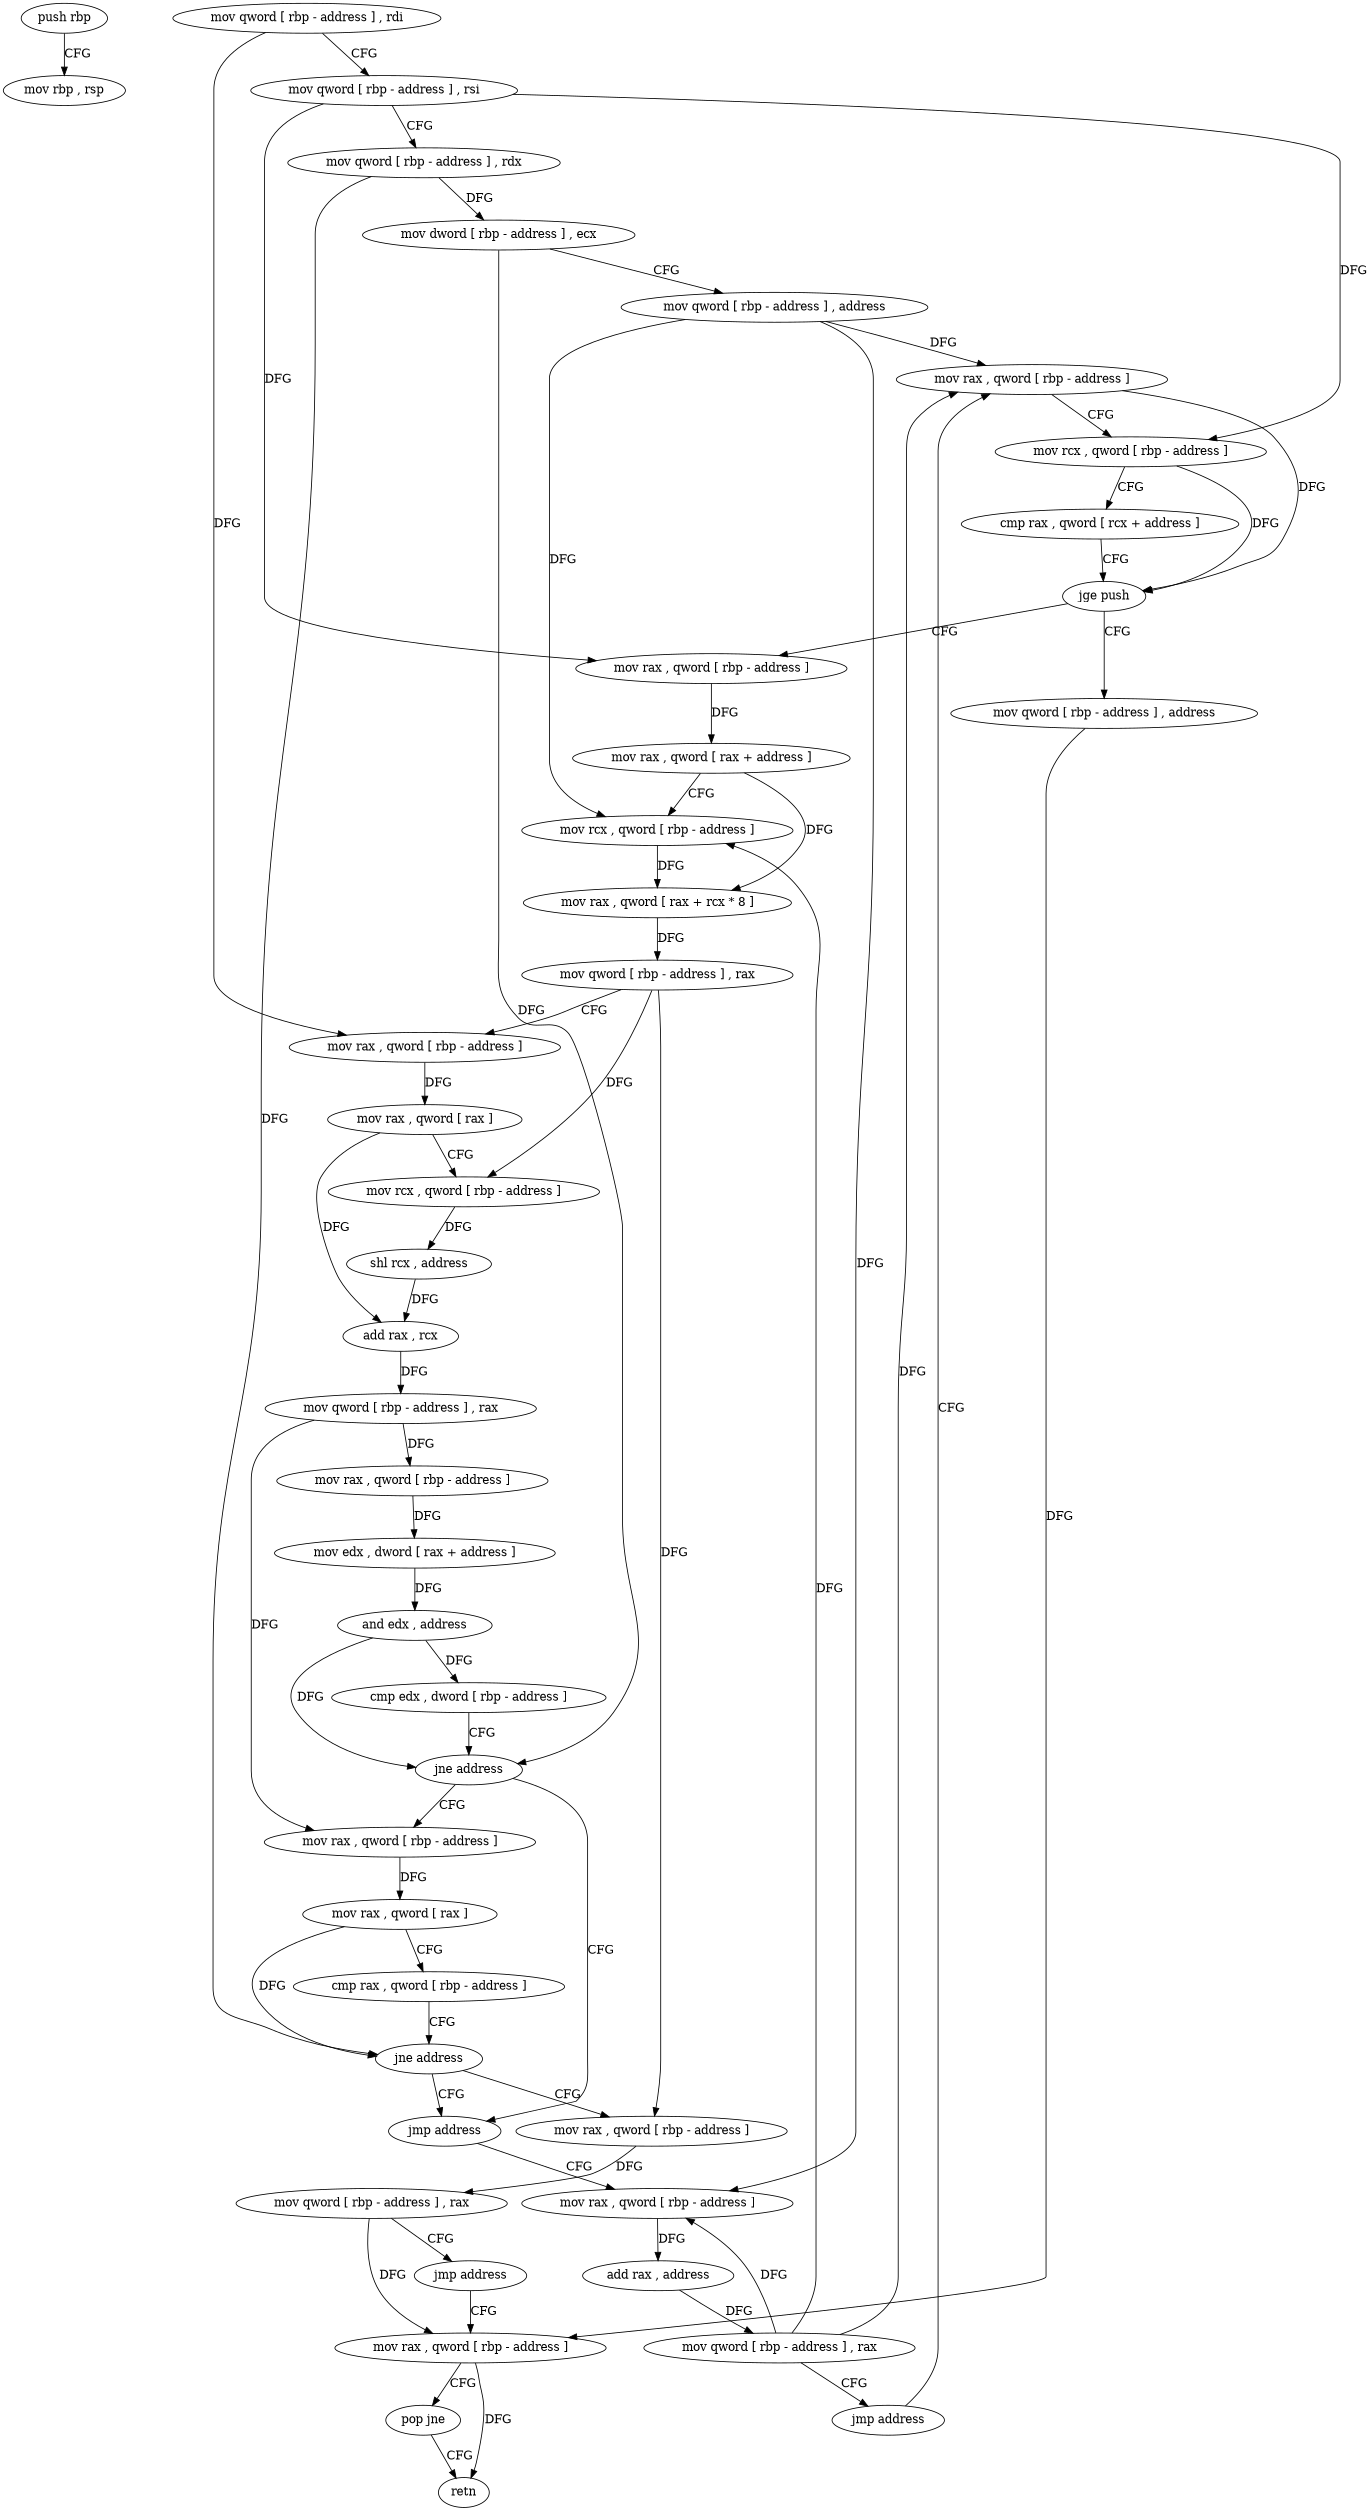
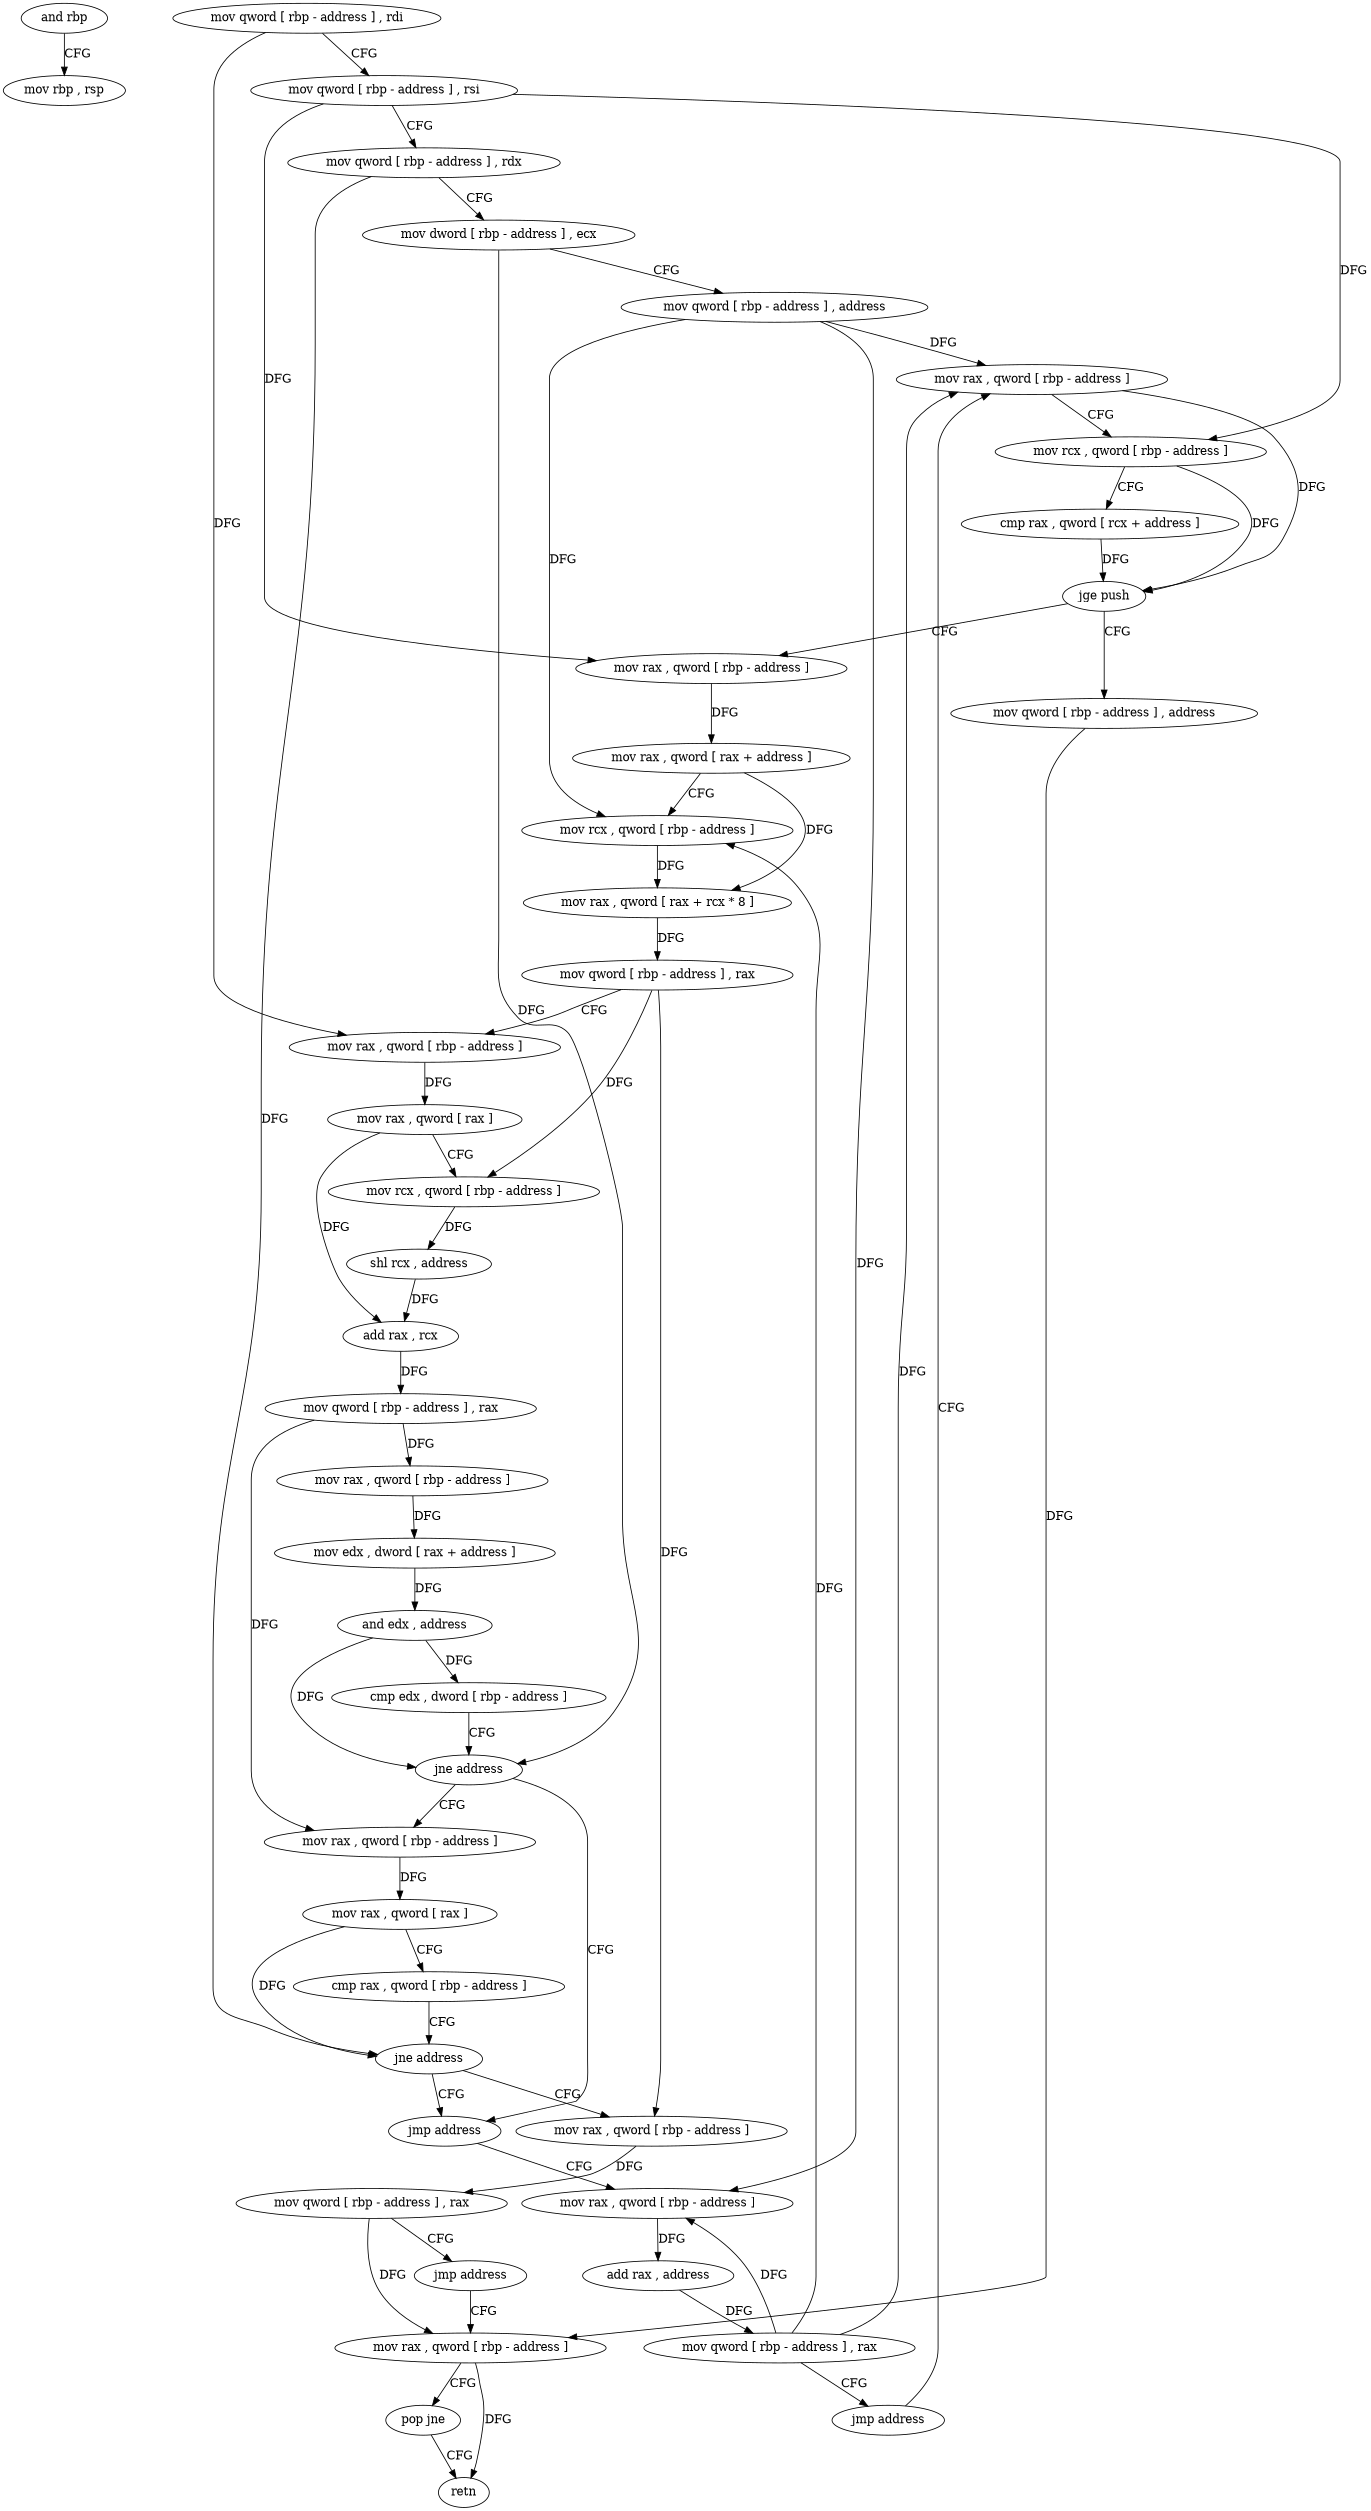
node "push rbp": label "push rbp" -> "and rbp"
edge "mov qword [ rbp - address ] , rdx" -> "mov dword [ rbp - address ] , ecx": label "DFG" -> "CFG"
edge "cmp rax , qword [ rcx + address ]" -> "jge push": label "CFG" -> "DFG"
